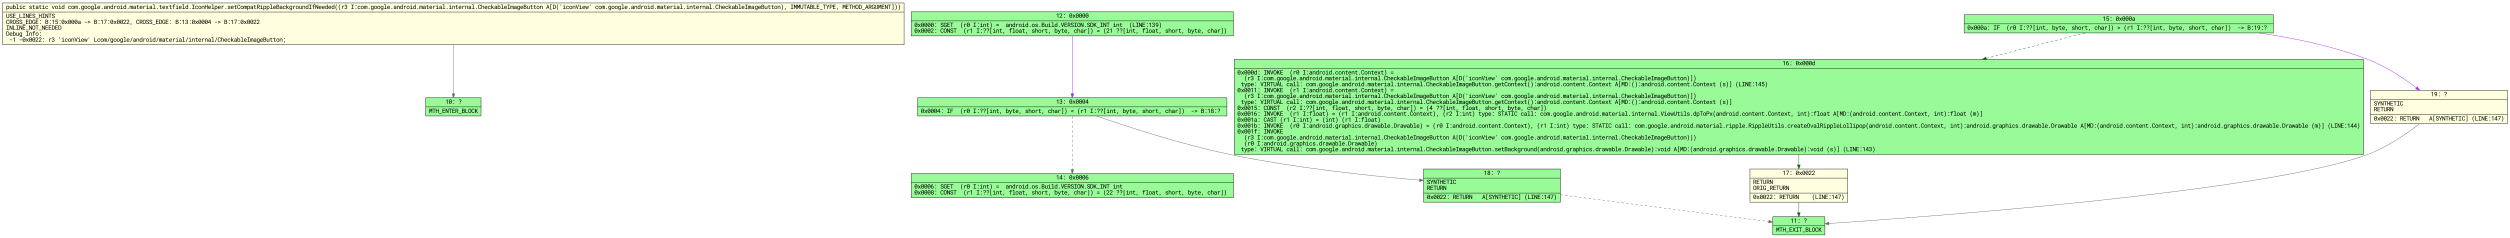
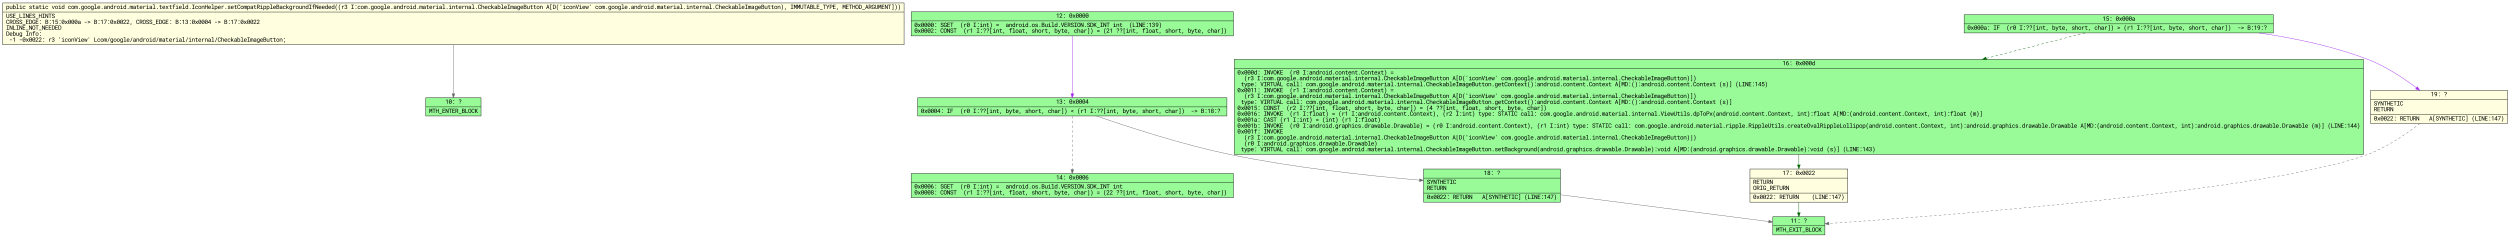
edge "19: ?" -> "11: ?": style solid -> dashed
edge "18: ?" -> "11: ?": style dashed -> solid
